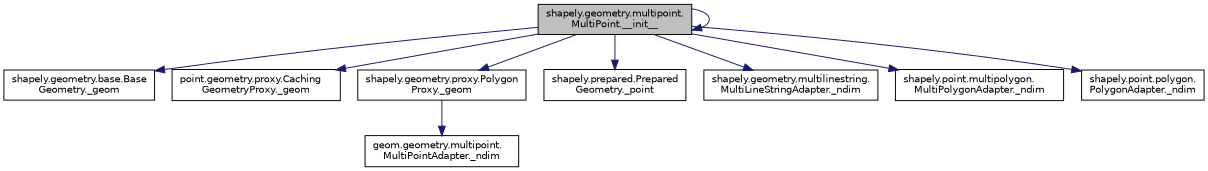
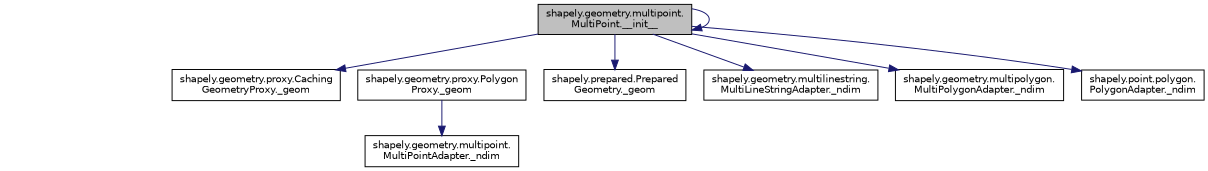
edge "shapely.geometry.multipoint. MultiPoint.__init__" -> "shapely.geometry.proxy.Polygon Proxy._geom": removed
node "shapely.geometry.base.Base Geometry._geom": removed
node "point.geometry.proxy.Caching GeometryProxy._geom": label "point.geometry.proxy.Caching GeometryProxy._geom" -> "shapely.geometry.proxy.Caching GeometryProxy._geom"
node "shapely.prepared.Prepared Geometry._point": label "shapely.prepared.Prepared Geometry._point" -> "shapely.prepared.Prepared Geometry._geom"
node "shapely.point.multipolygon. MultiPolygonAdapter._ndim": label "shapely.point.multipolygon. MultiPolygonAdapter._ndim" -> "shapely.geometry.multipolygon. MultiPolygonAdapter._ndim"
node "geom.geometry.multipoint. MultiPointAdapter._ndim": label "geom.geometry.multipoint. MultiPointAdapter._ndim" -> "shapely.geometry.multipoint. MultiPointAdapter._ndim"
